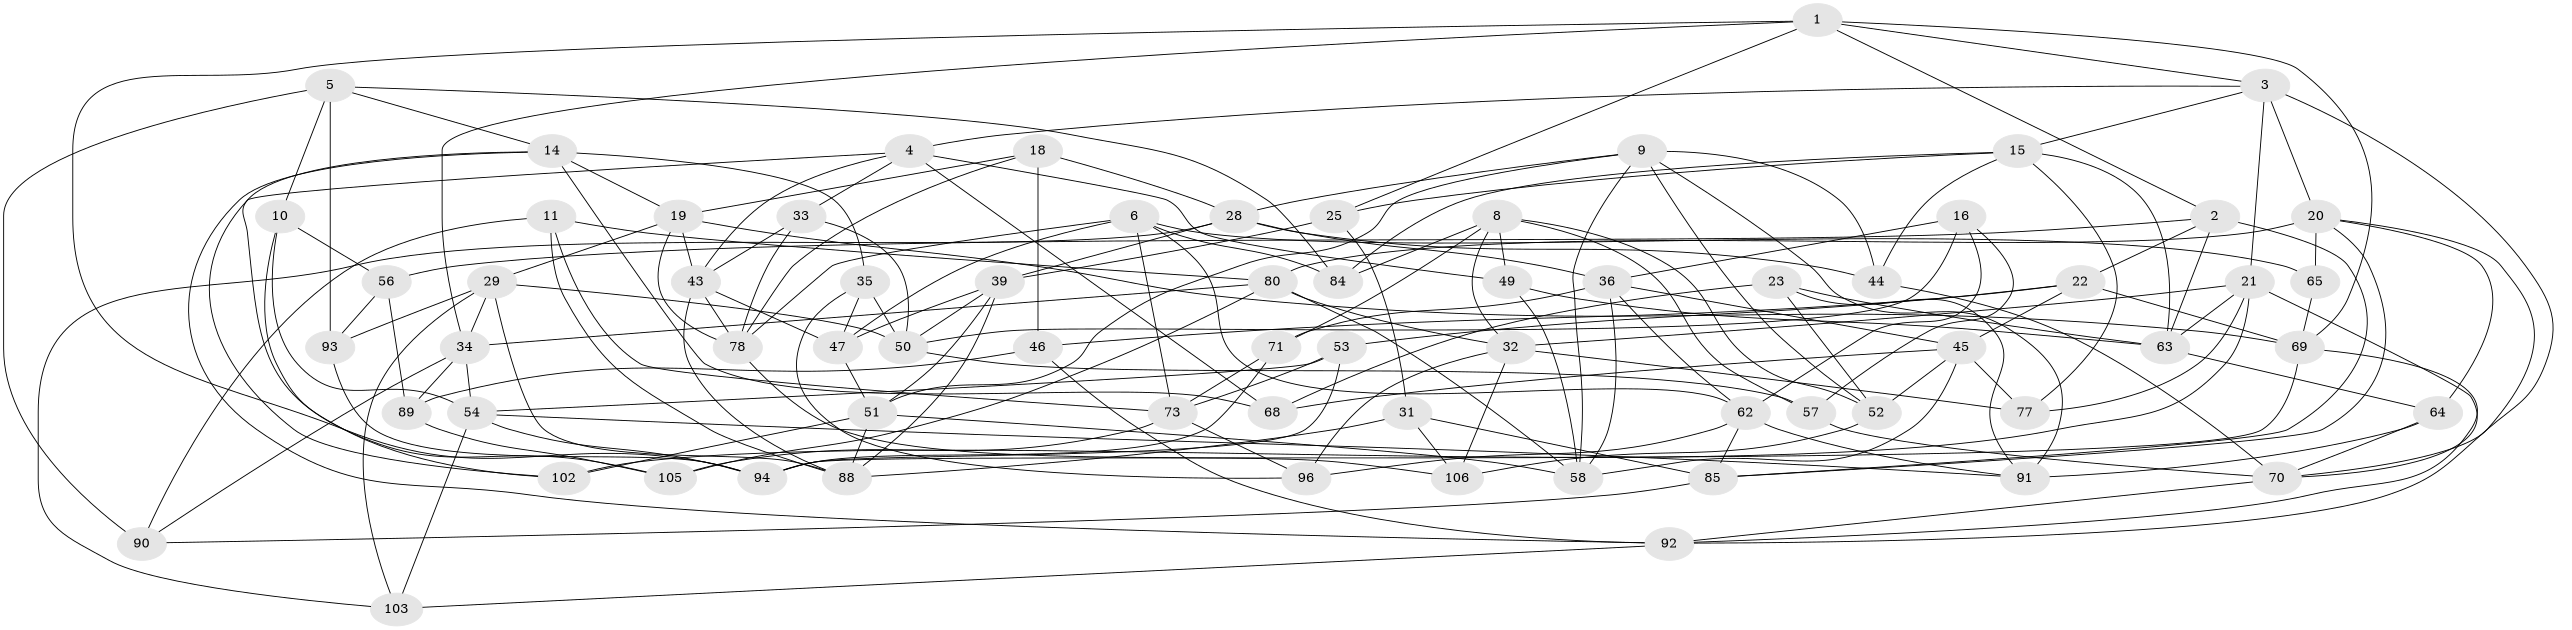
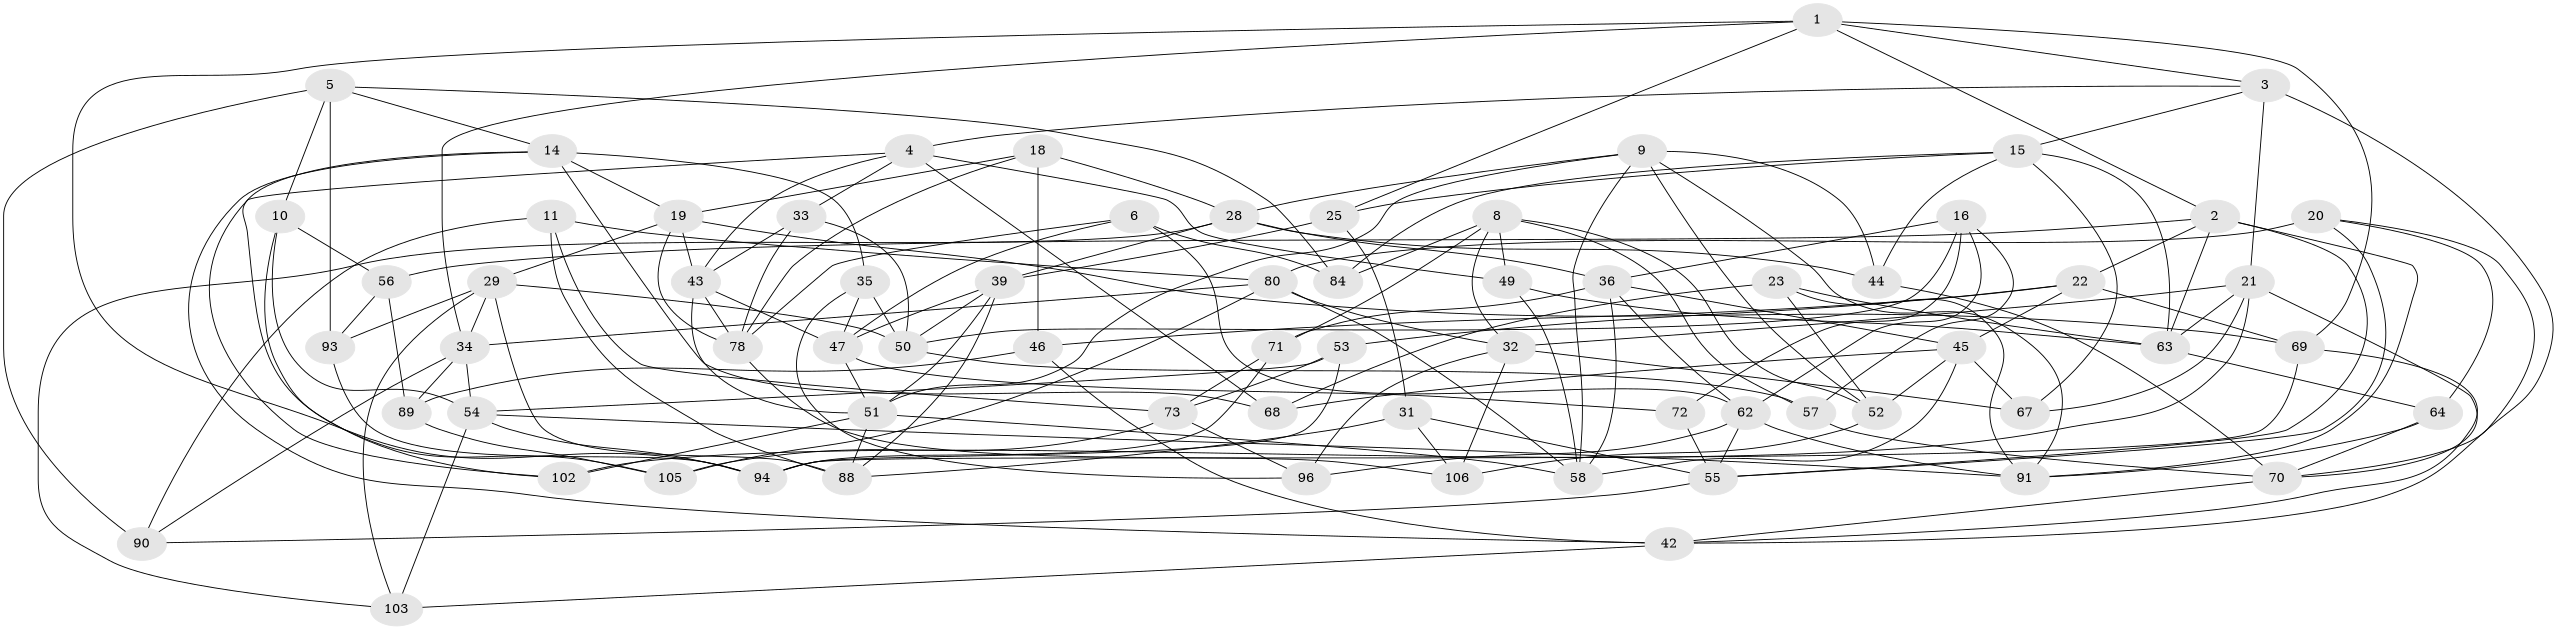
edge "3" -- "20": removed
node "65": removed
edge "6" -- "73": removed
edge "2" -- "91": added
edge "43" -- "88": now "43" -- "51"
node "72": added
node "77": label "77" -> "67"
node "85": label "85" -> "55"
node "92": label "92" -> "42"
